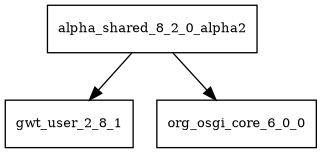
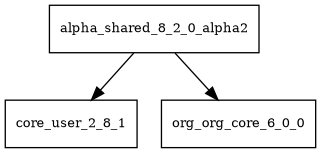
node "gwt_user_2_8_1": label "gwt_user_2_8_1" -> "core_user_2_8_1"
node "org_osgi_core_6_0_0": label "org_osgi_core_6_0_0" -> "org_org_core_6_0_0"
